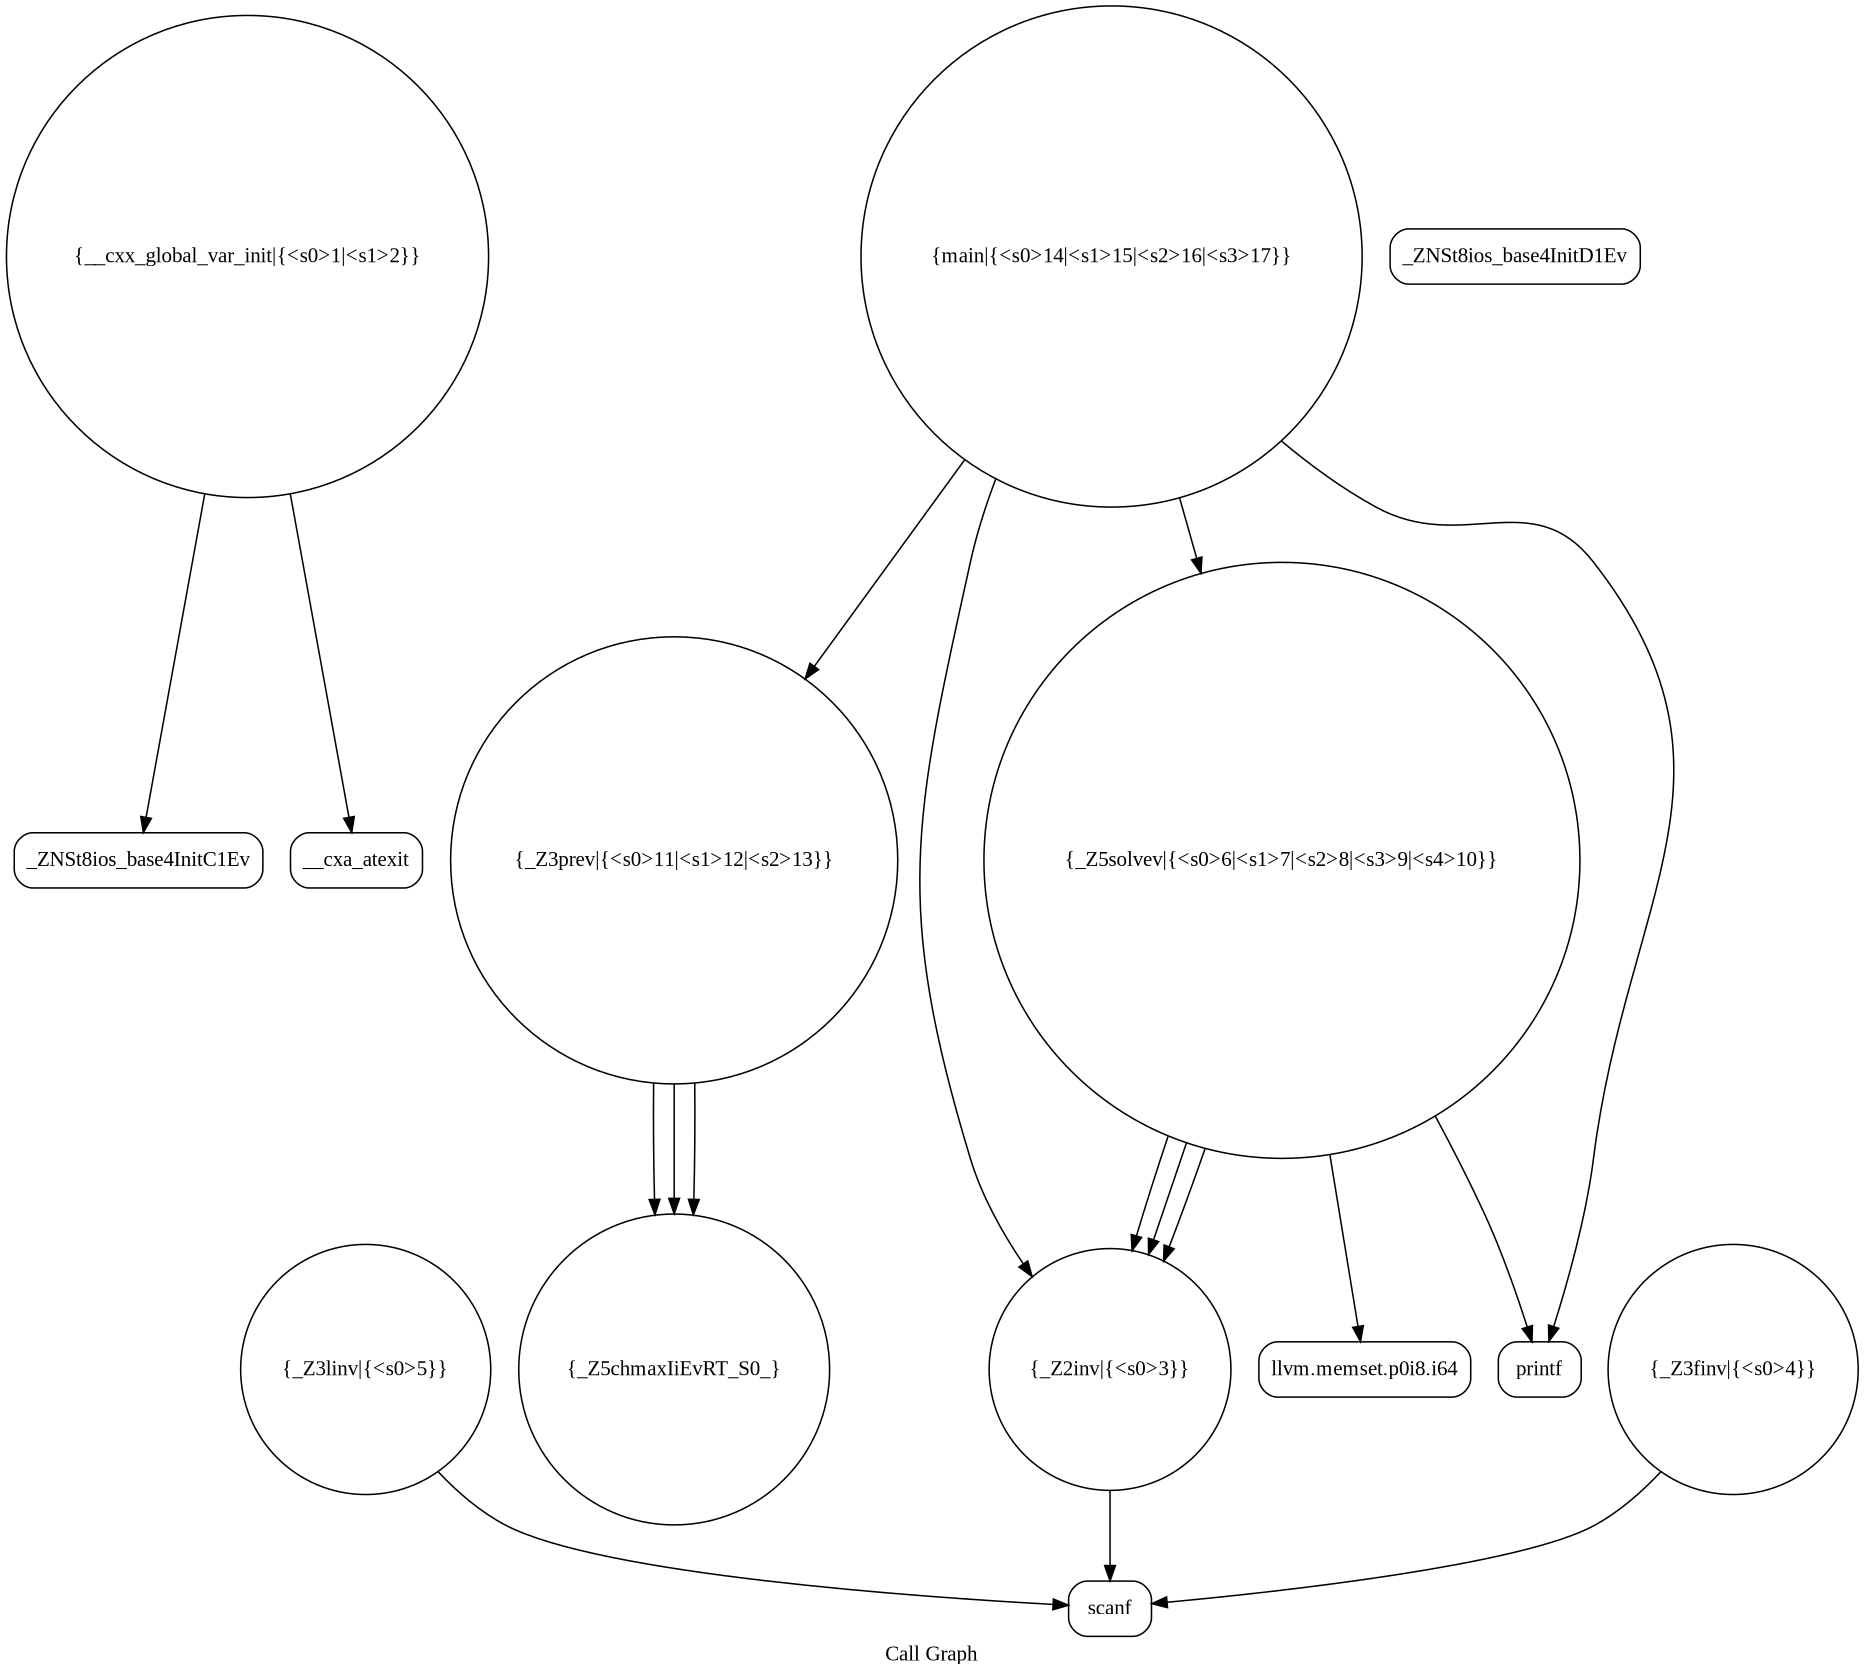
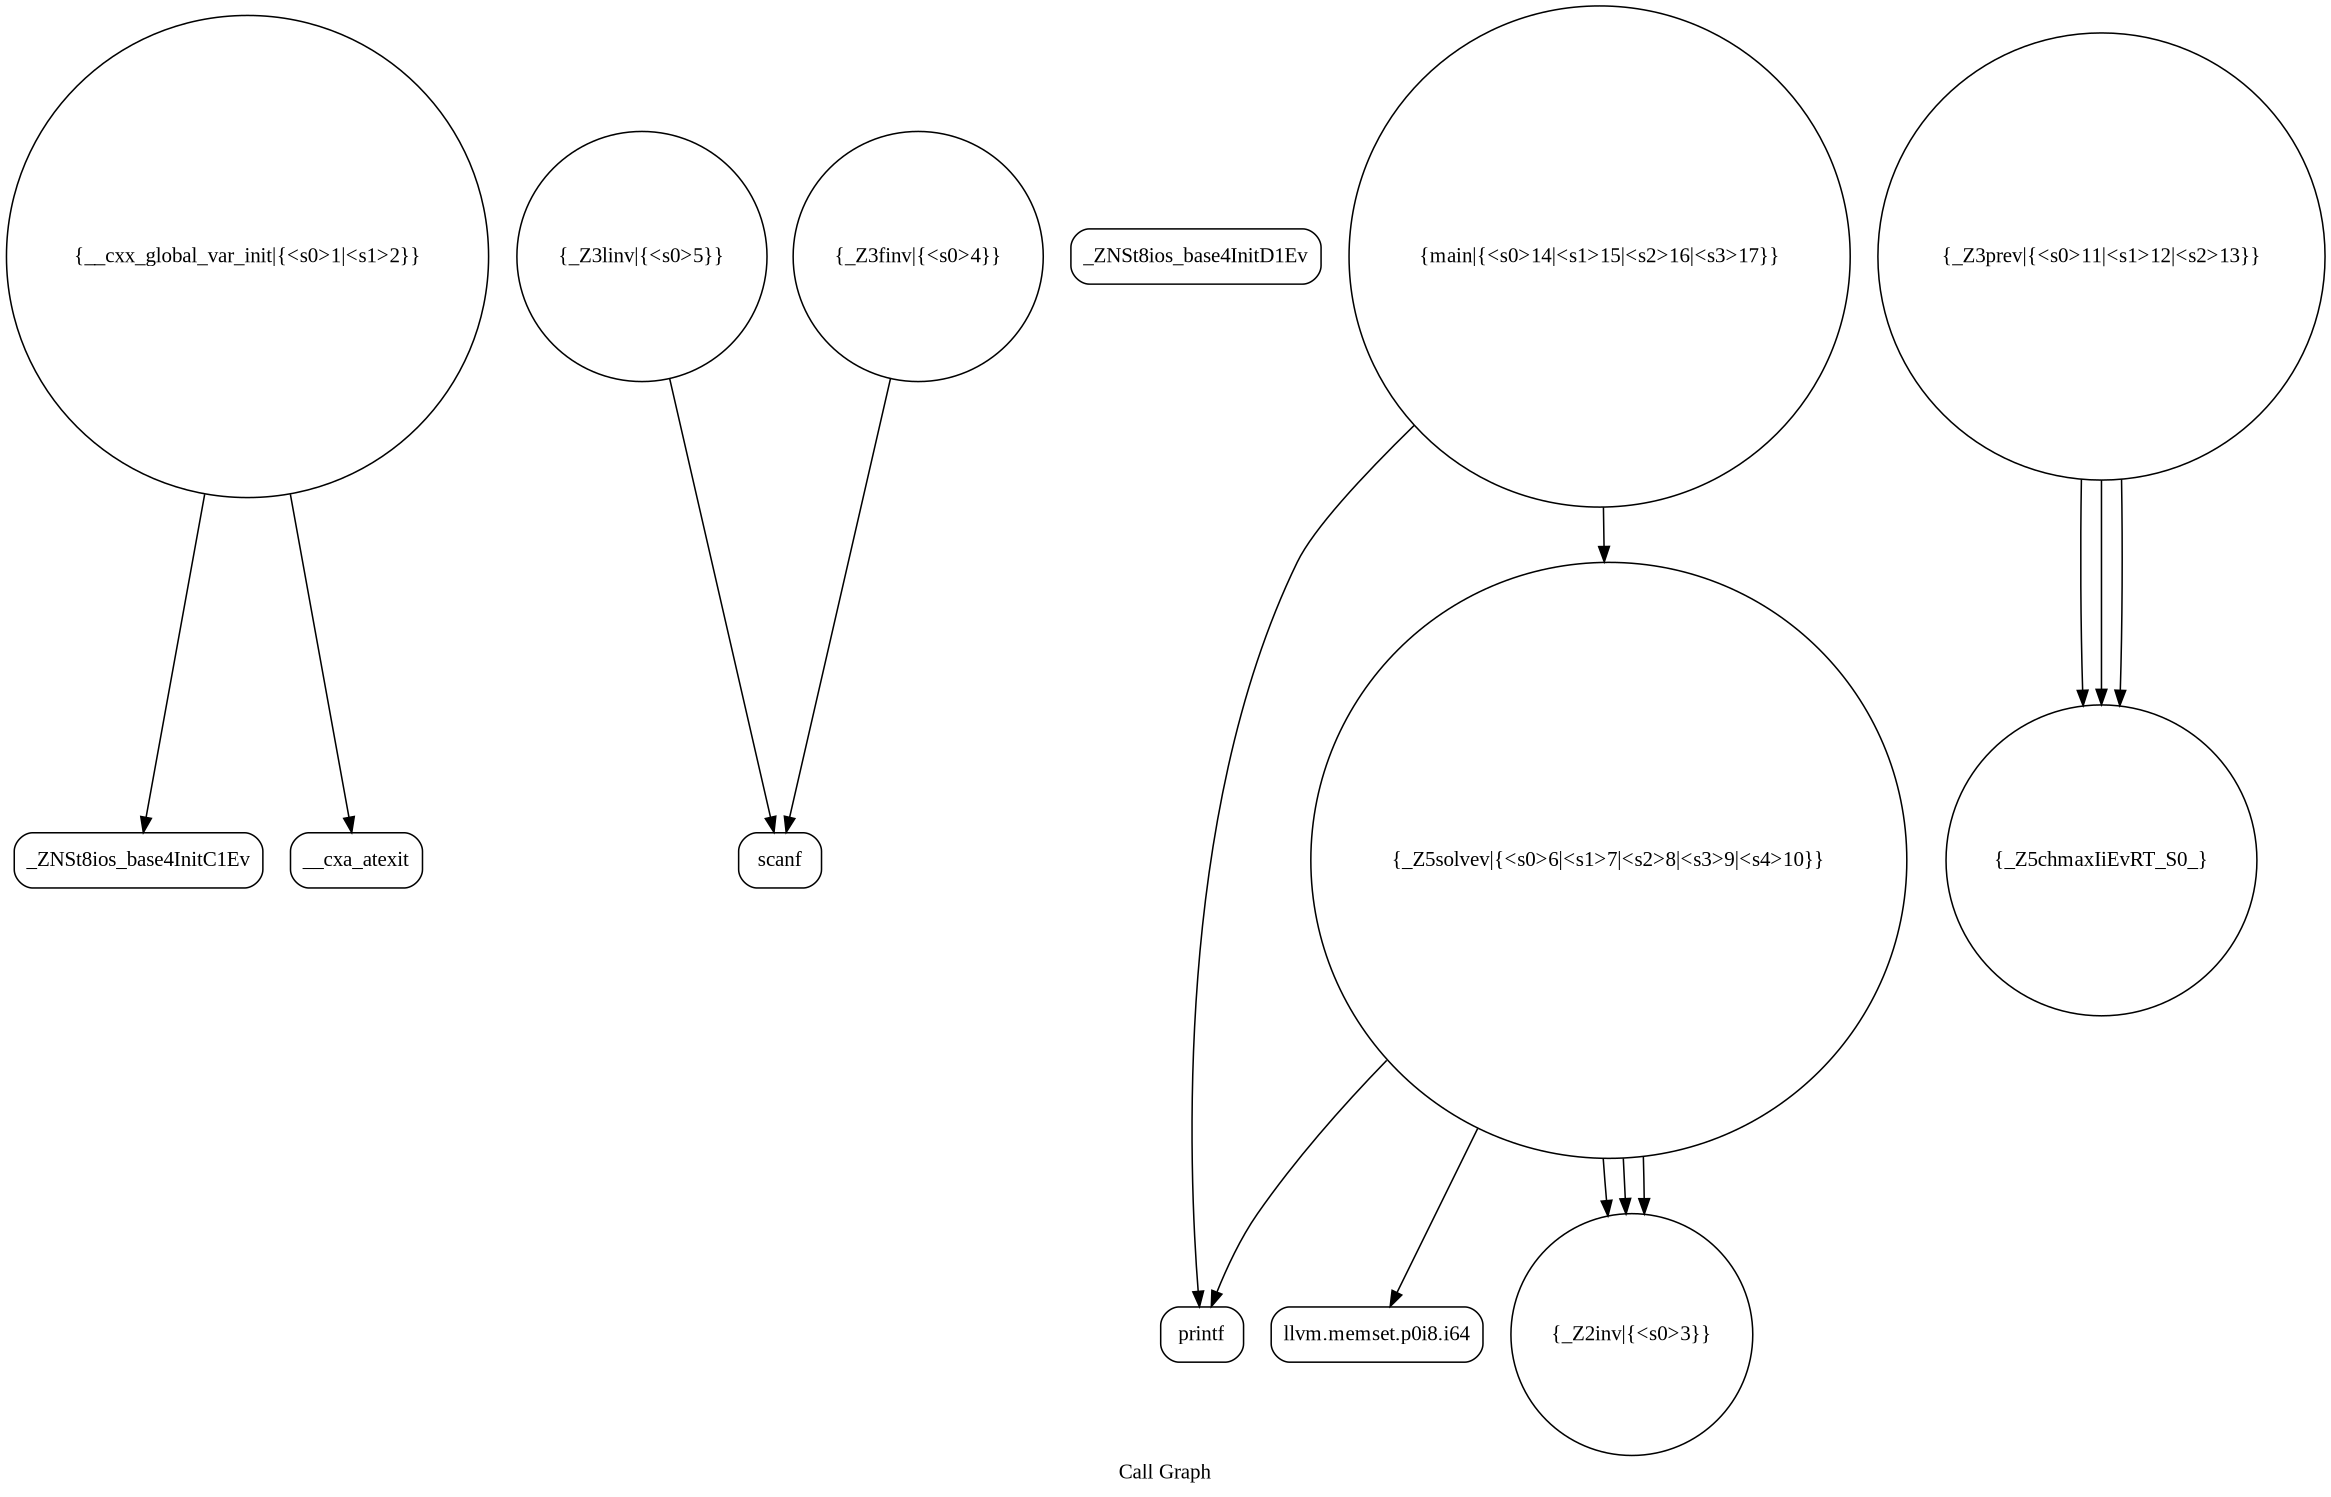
edge "{main|{<s0>14|<s1>15|<s2>16|<s3>17}}" -> "{_Z3prev|{<s0>11|<s1>12|<s2>13}}": removed
edge "{main|{<s0>14|<s1>15|<s2>16|<s3>17}}" -> "{_Z2inv|{<s0>3}}": removed
edge "{_Z2inv|{<s0>3}}" -> "scanf": removed
